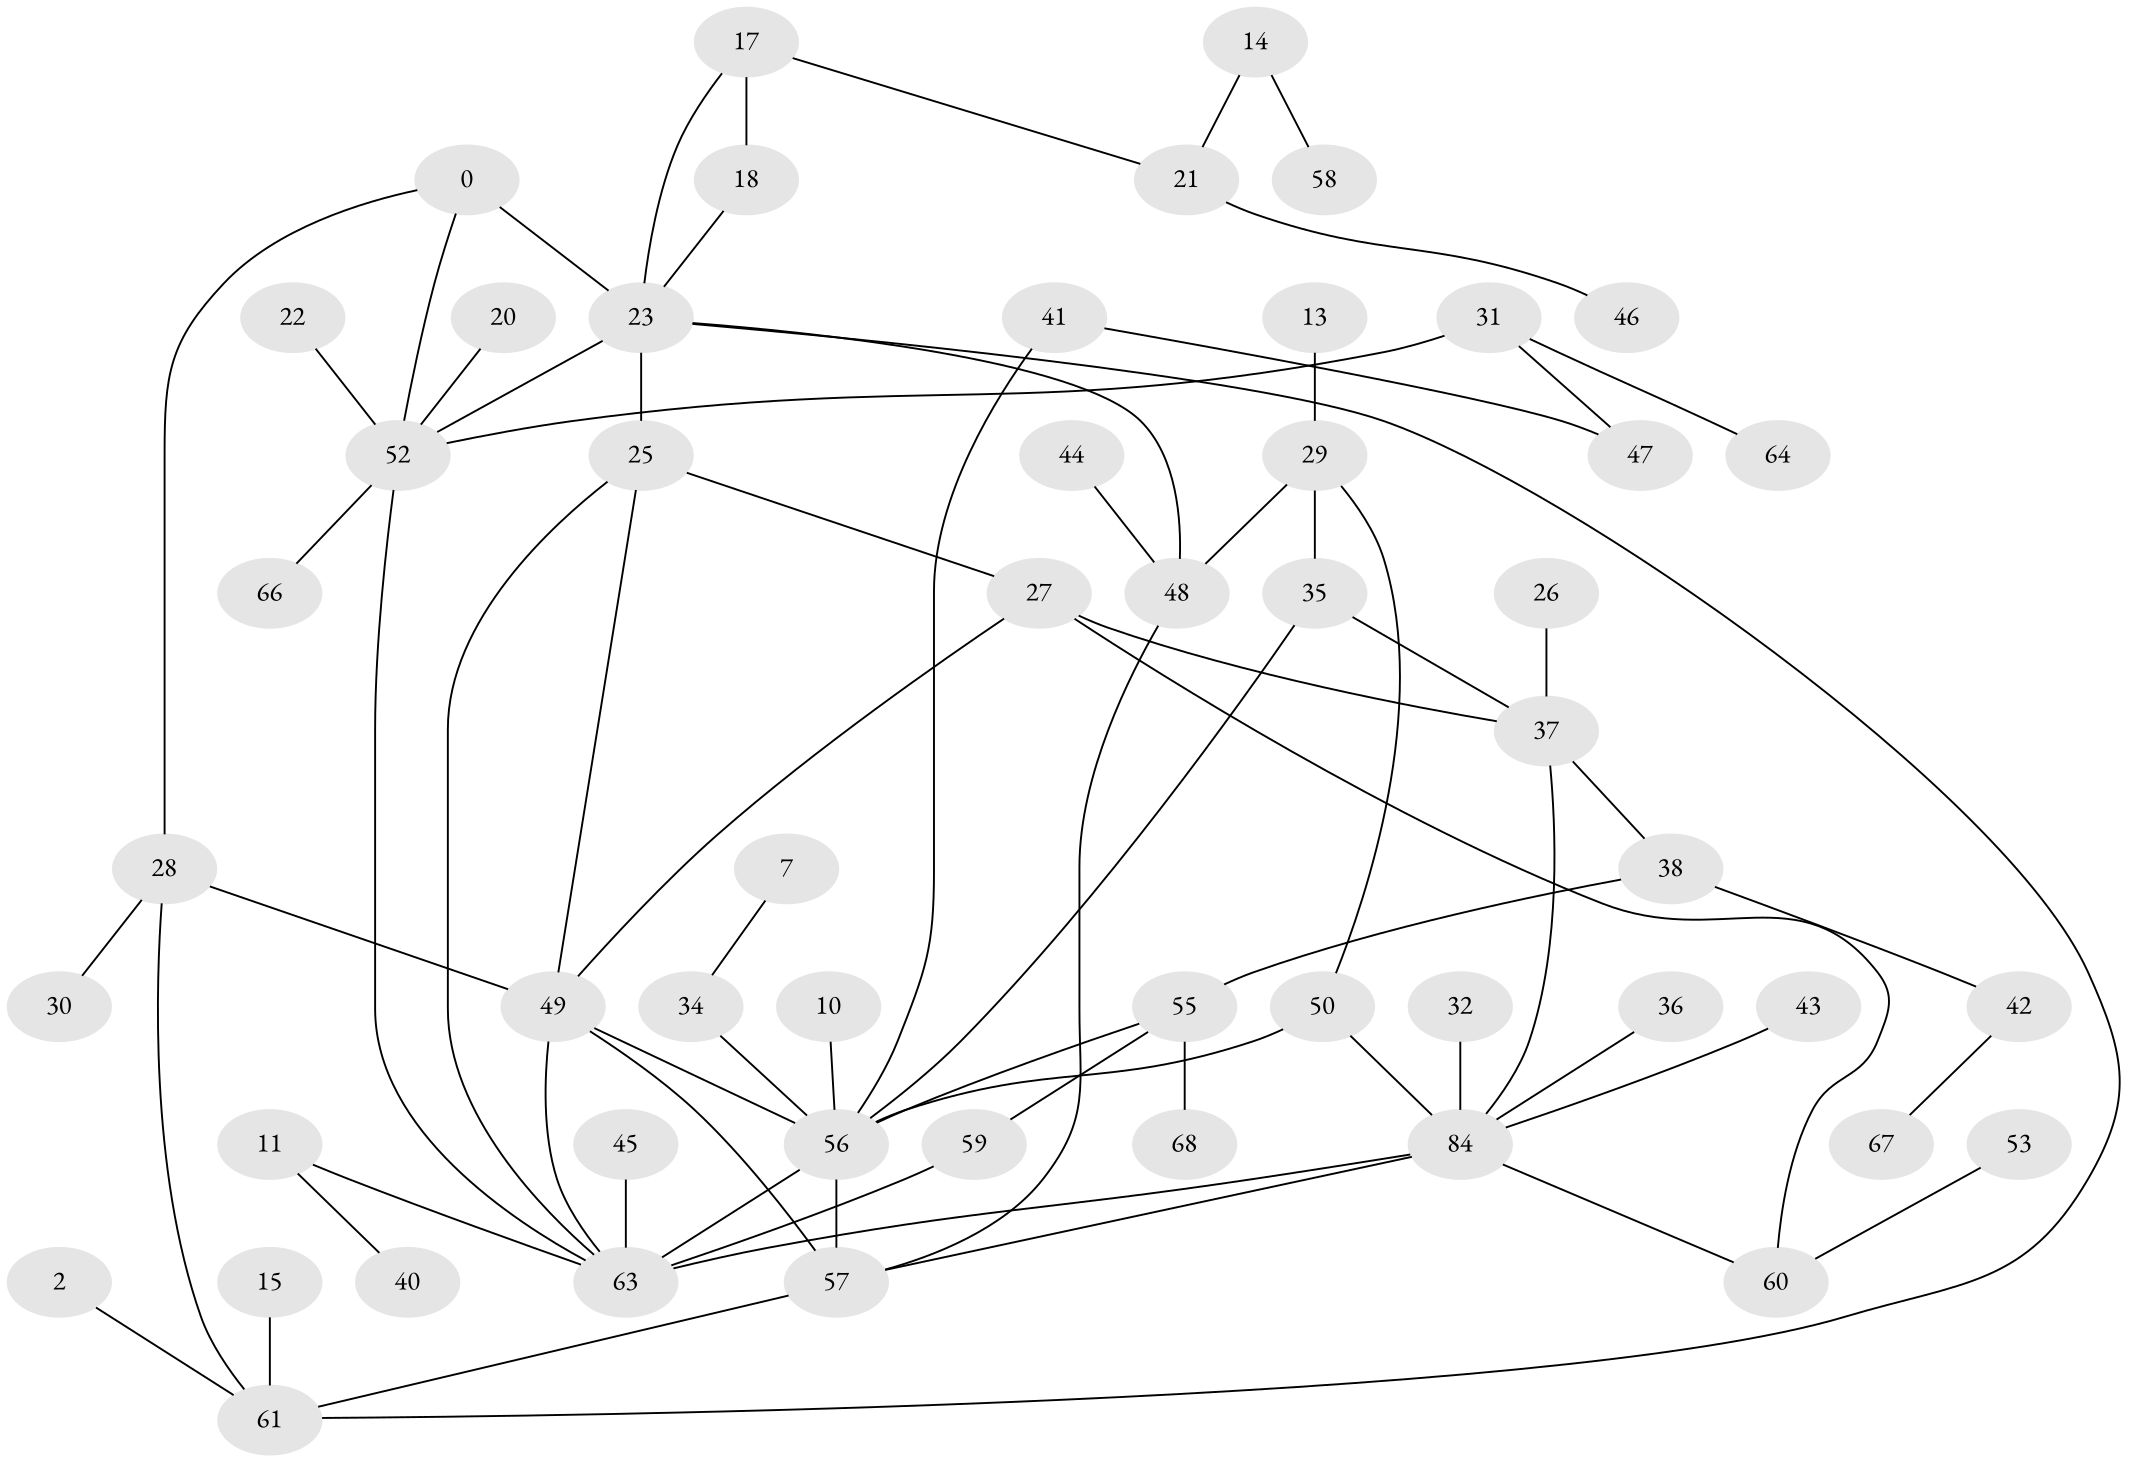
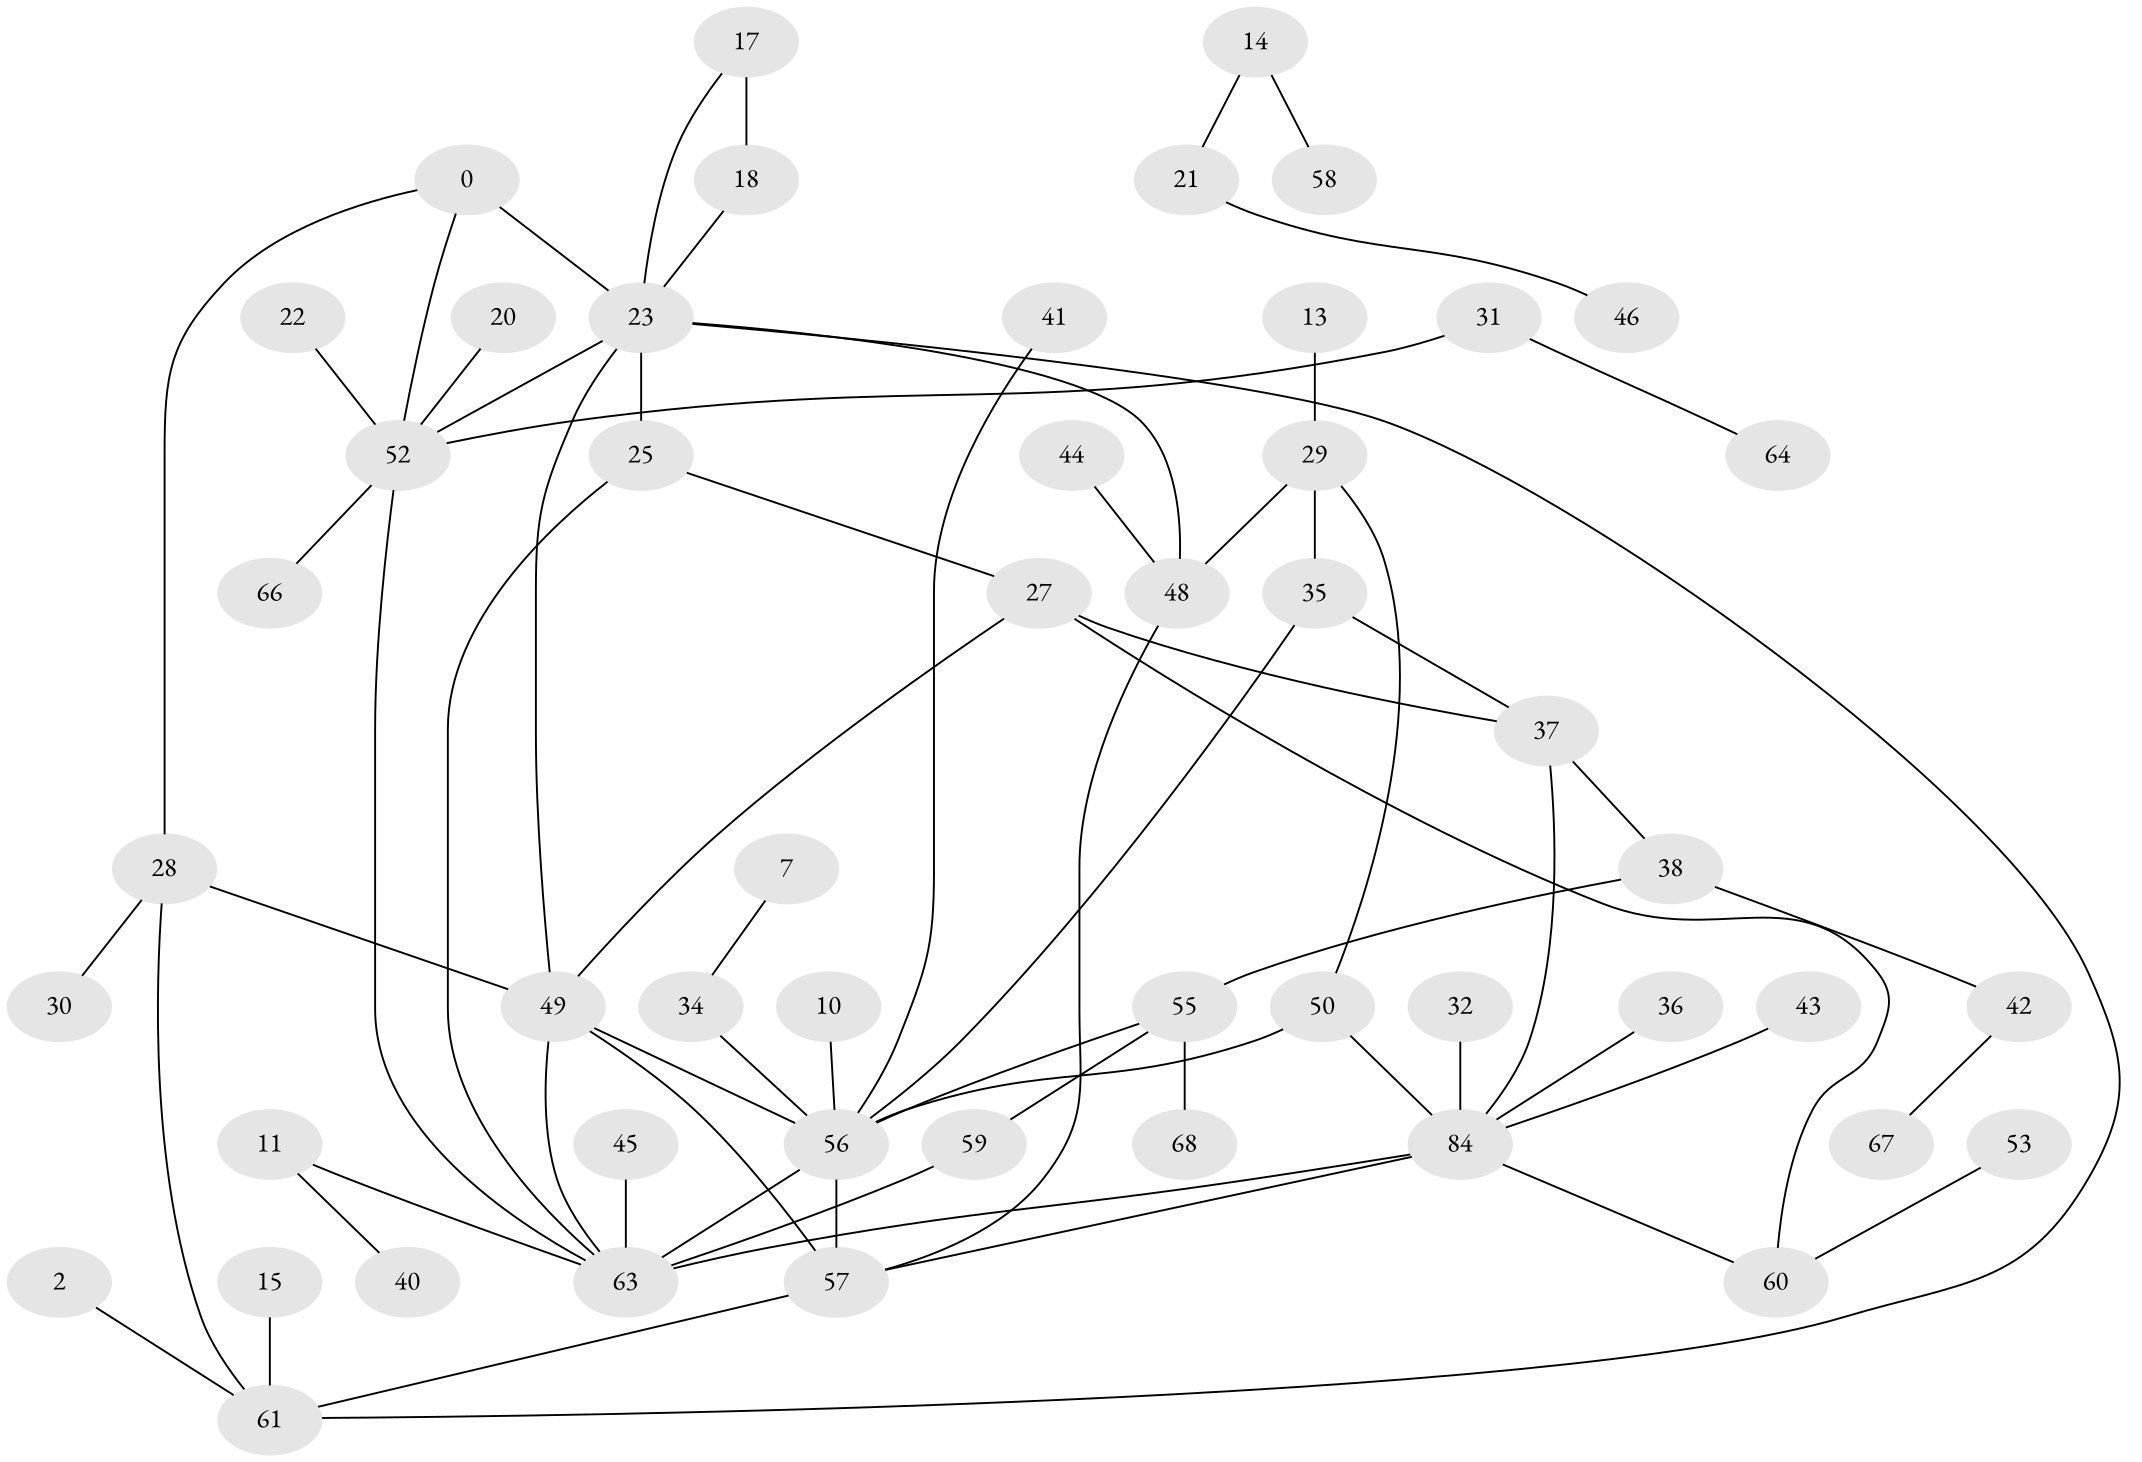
edge "17" -- "21": removed
node "47": removed
node "26": removed
edge "25" -- "49": now "23" -- "49"
